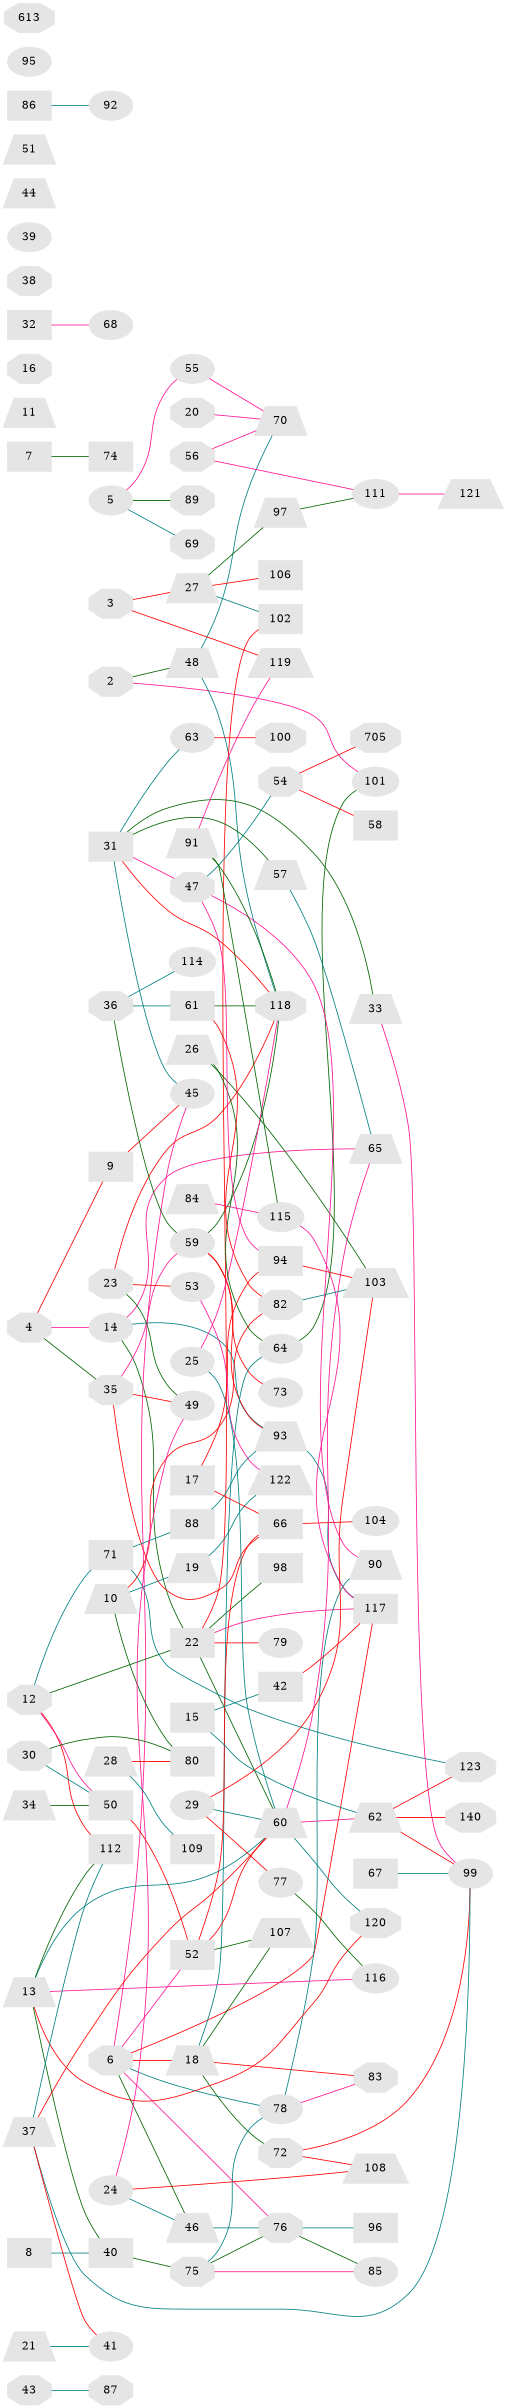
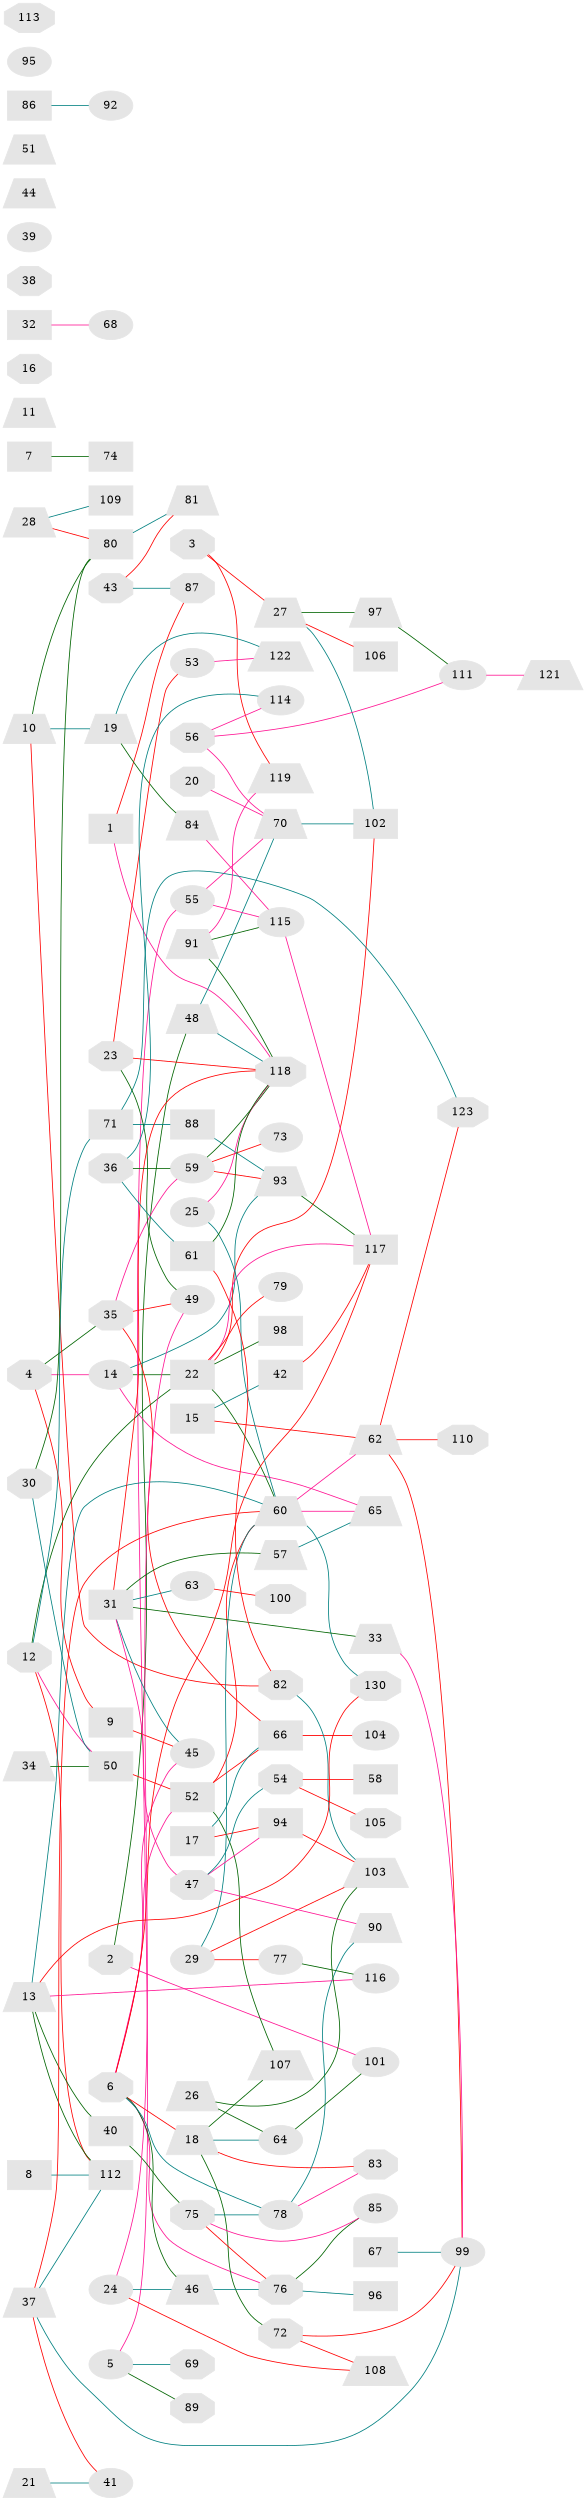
node "613": label "613" -> "113"
node "81": added
edge "114" -- "56": added
node "705": label "705" -> "105"
edge "19" -- "84": added
edge "70" -- "102": added
node "1": added
edge "55" -- "115": added
edge "17" -- "66": color red -> teal
edge "93" -- "117": color teal -> darkgreen
edge "15" -- "62": color teal -> red
node "140": label "140" -> "110"
node "120": label "120" -> "130"
edge "76" -- "75": color darkgreen -> red
edge "8" -- "40": now "8" -- "112"
